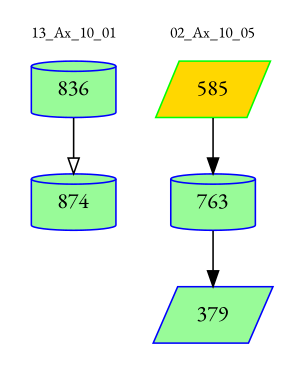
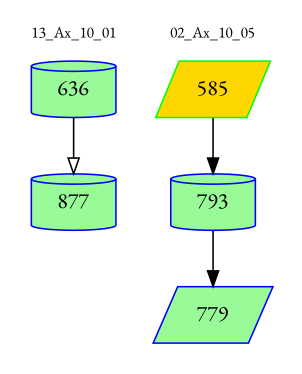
node "836": label "836" -> "636"
node "874": label "874" -> "877"
node "763": label "763" -> "793"
node "379": label "379" -> "779"
